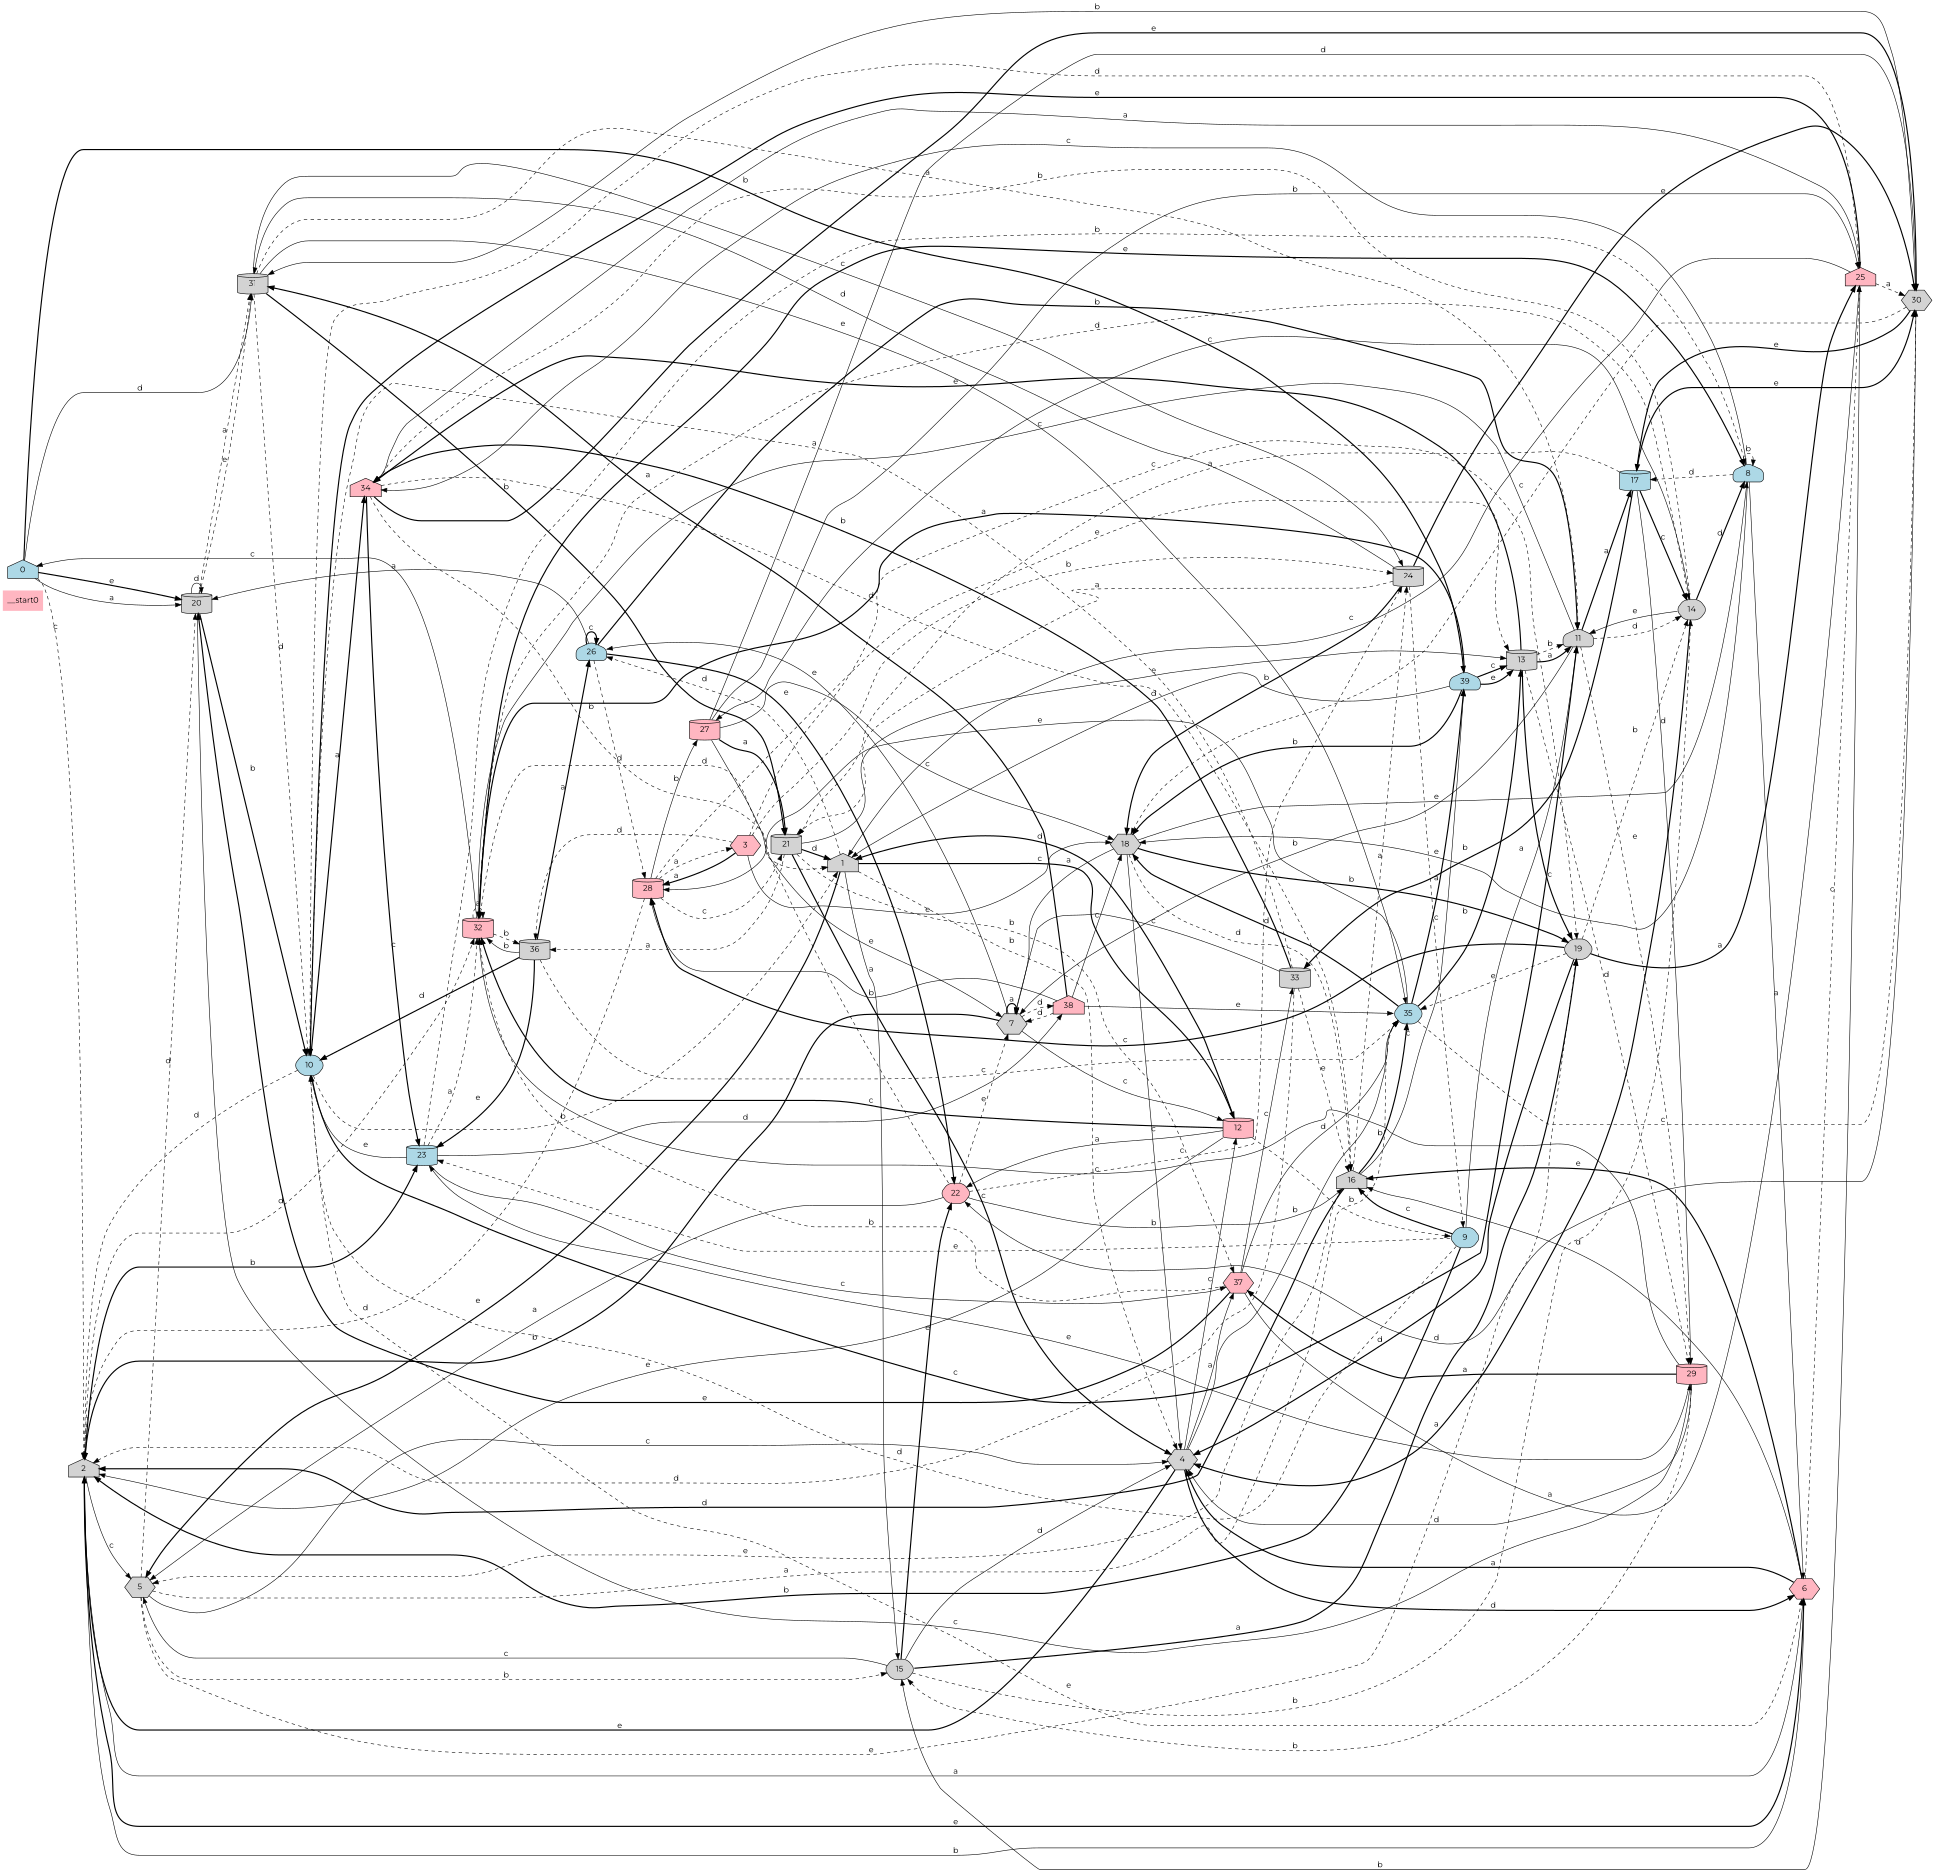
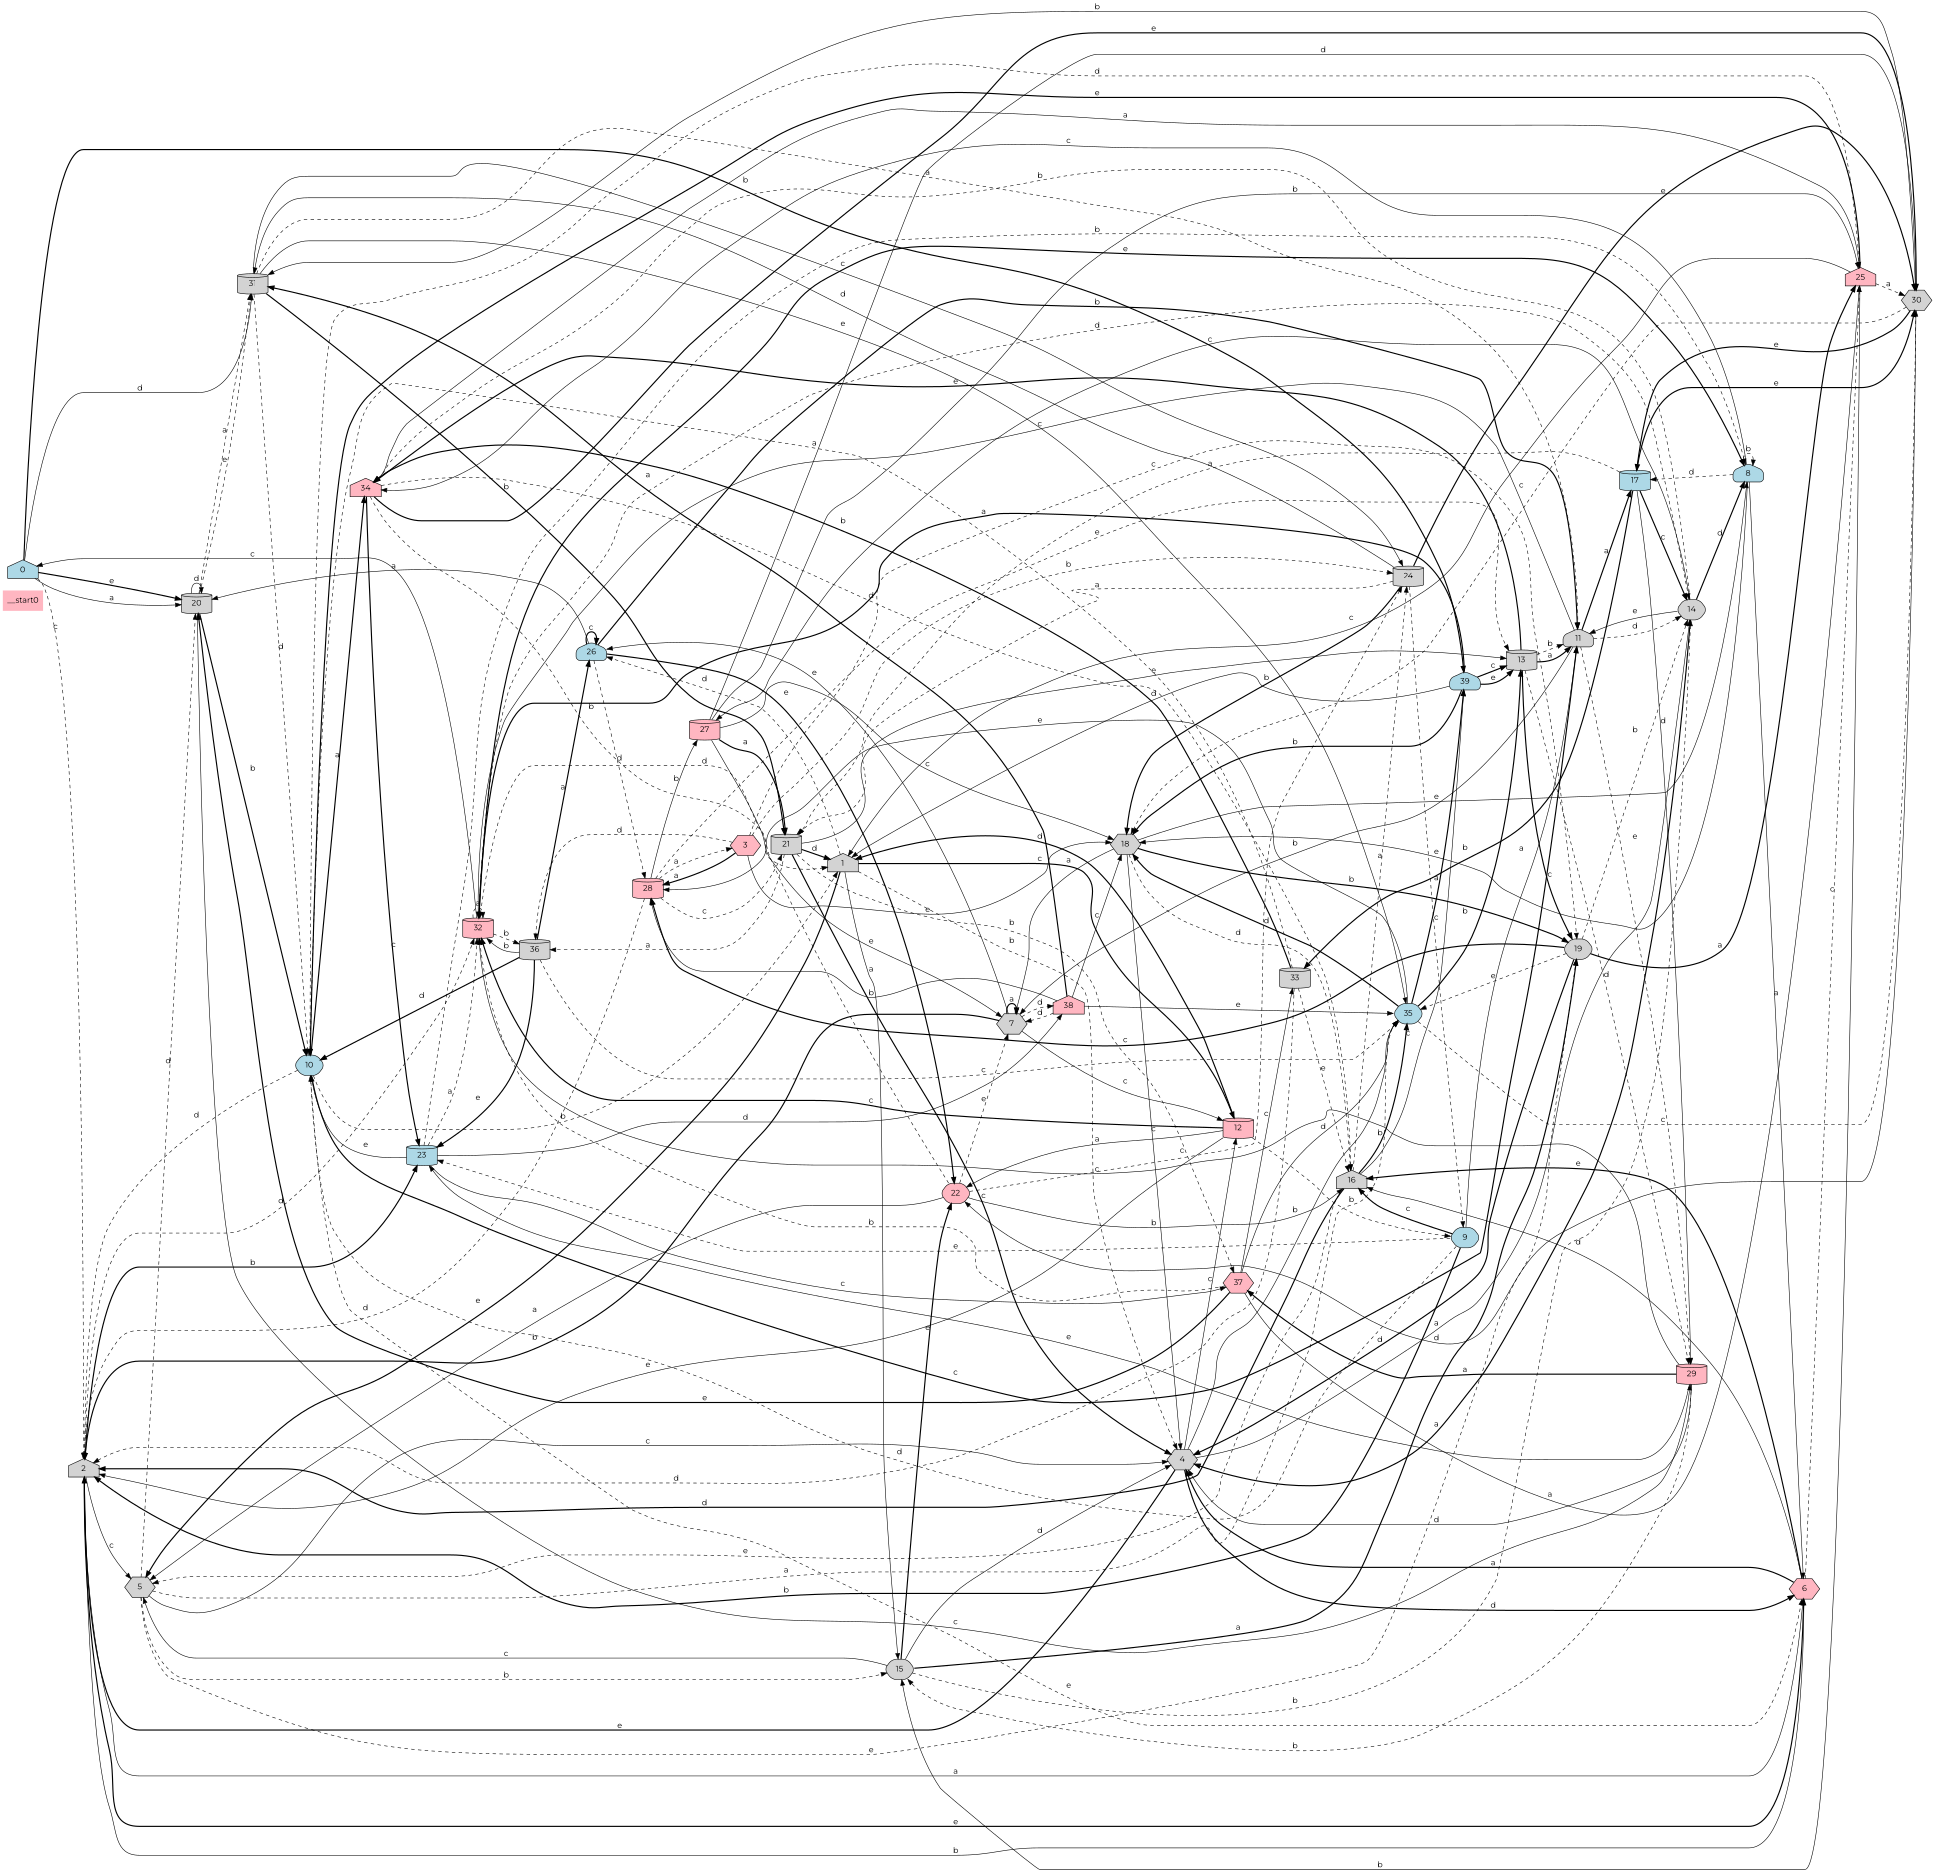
edge "33" -> "7": removed, label "c"
edge "4" -> "37": now "4" -> "14"
